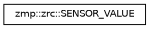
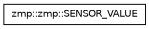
node "zmp::zrc::SENSOR_VALUE": label "zmp::zrc::SENSOR_VALUE" -> "zmp::zmp::SENSOR_VALUE"
